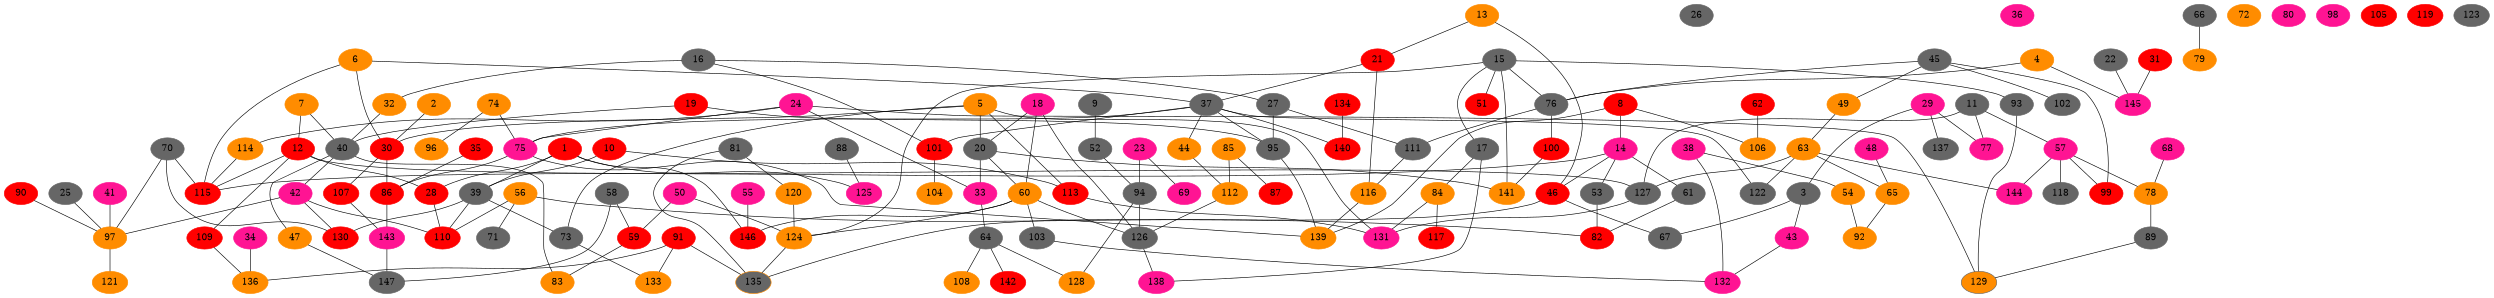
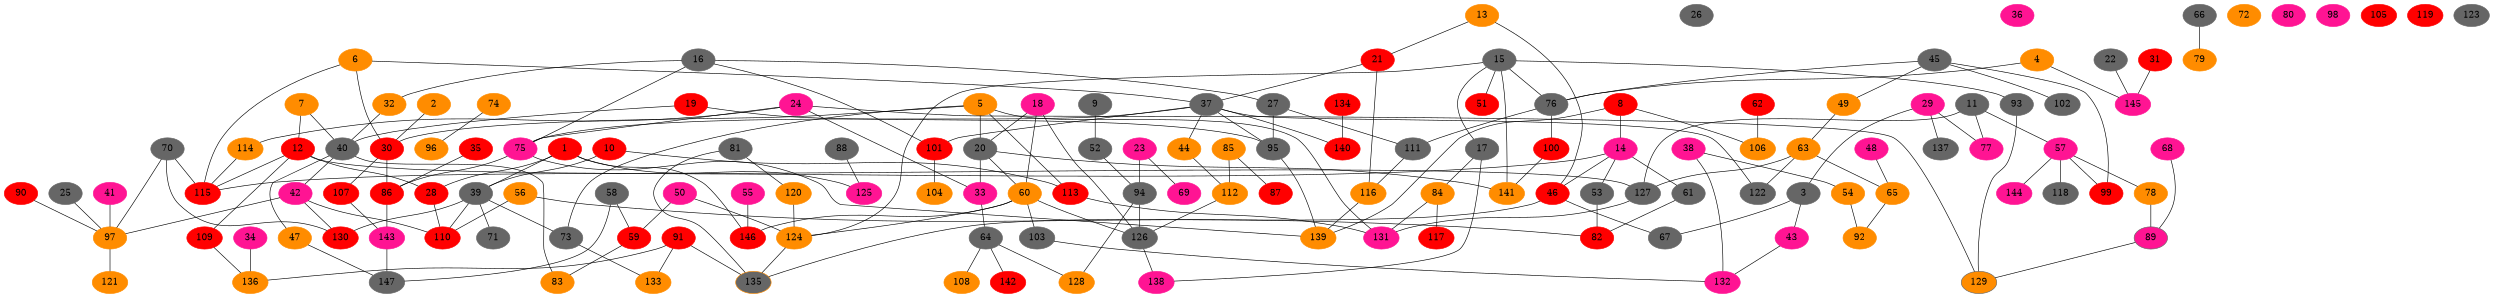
edge "74" -- "75": now "16" -- "75"
edge "68" -- "78": now "68" -- "89"
edge "63" -- "144": removed
edge "56" -- "71": now "39" -- "71"
node "89": fillcolor gray40 -> deeppink
